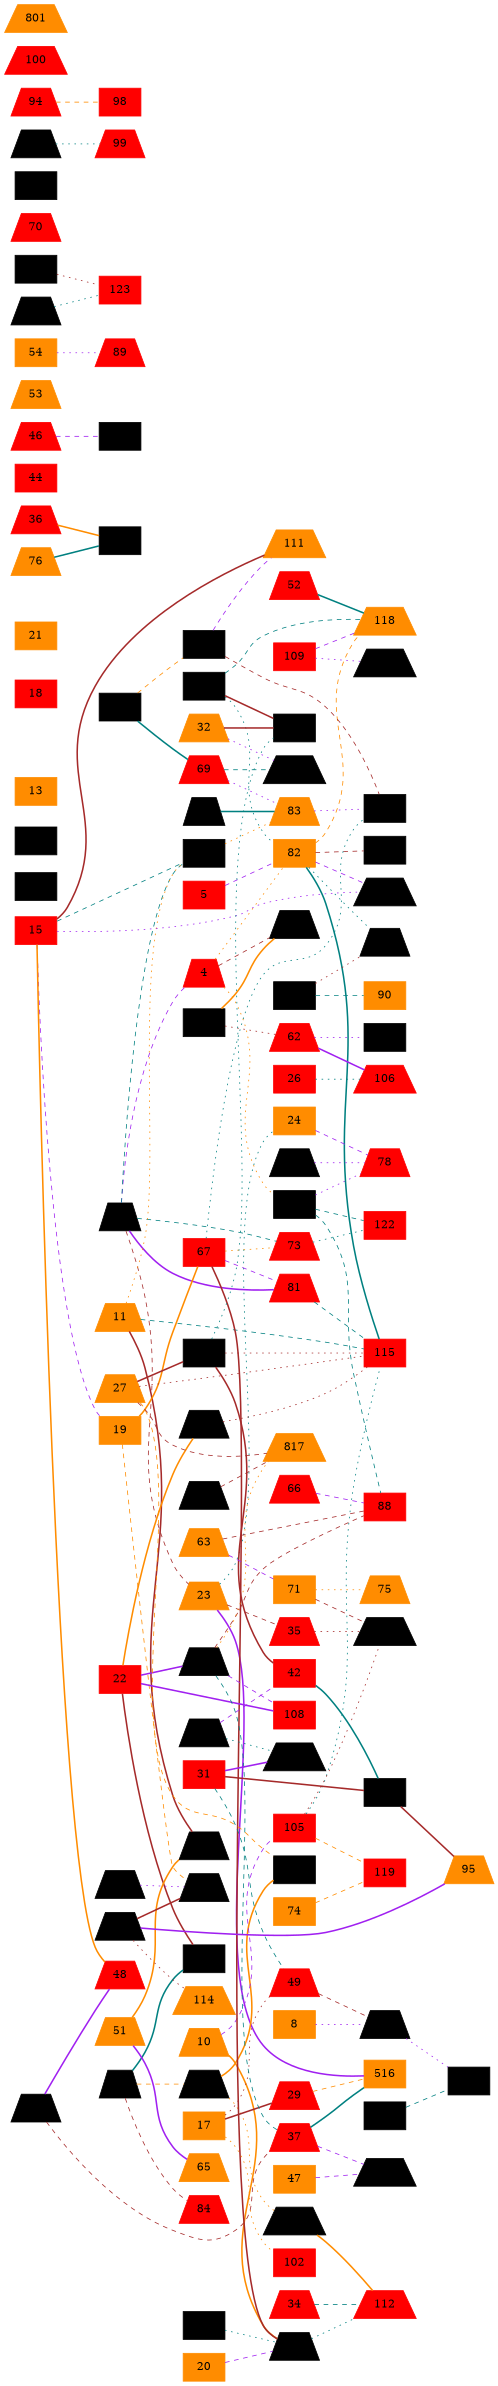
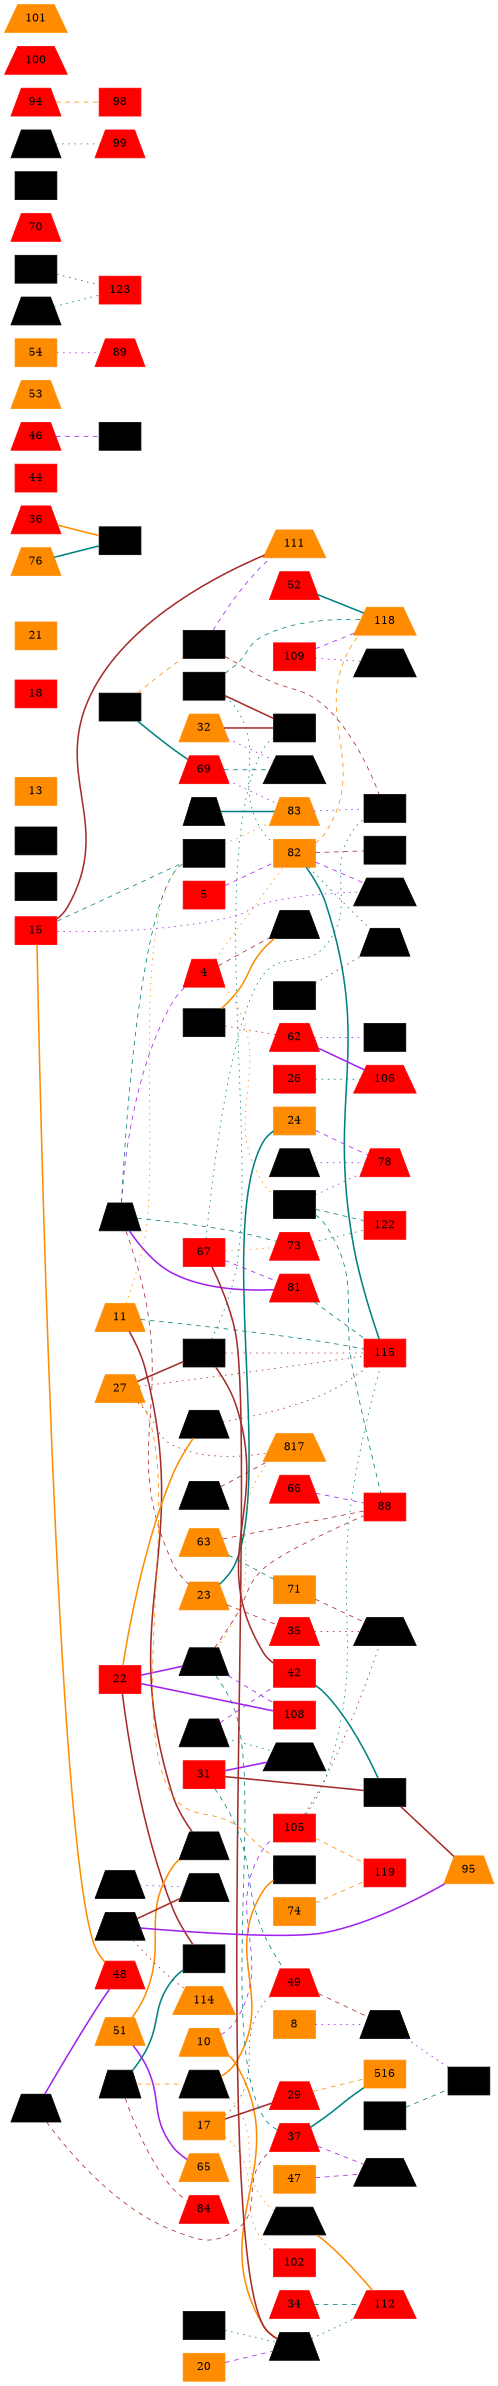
node "801": label "801" -> "101"
node "90": removed
edge "24" -- "23": style dotted -> bold
node "19": removed
edge "27" -- "817": style dashed -> dotted
edge "63" -- "71": color purple -> teal
node "75": removed
edge "23" -- "516": removed
